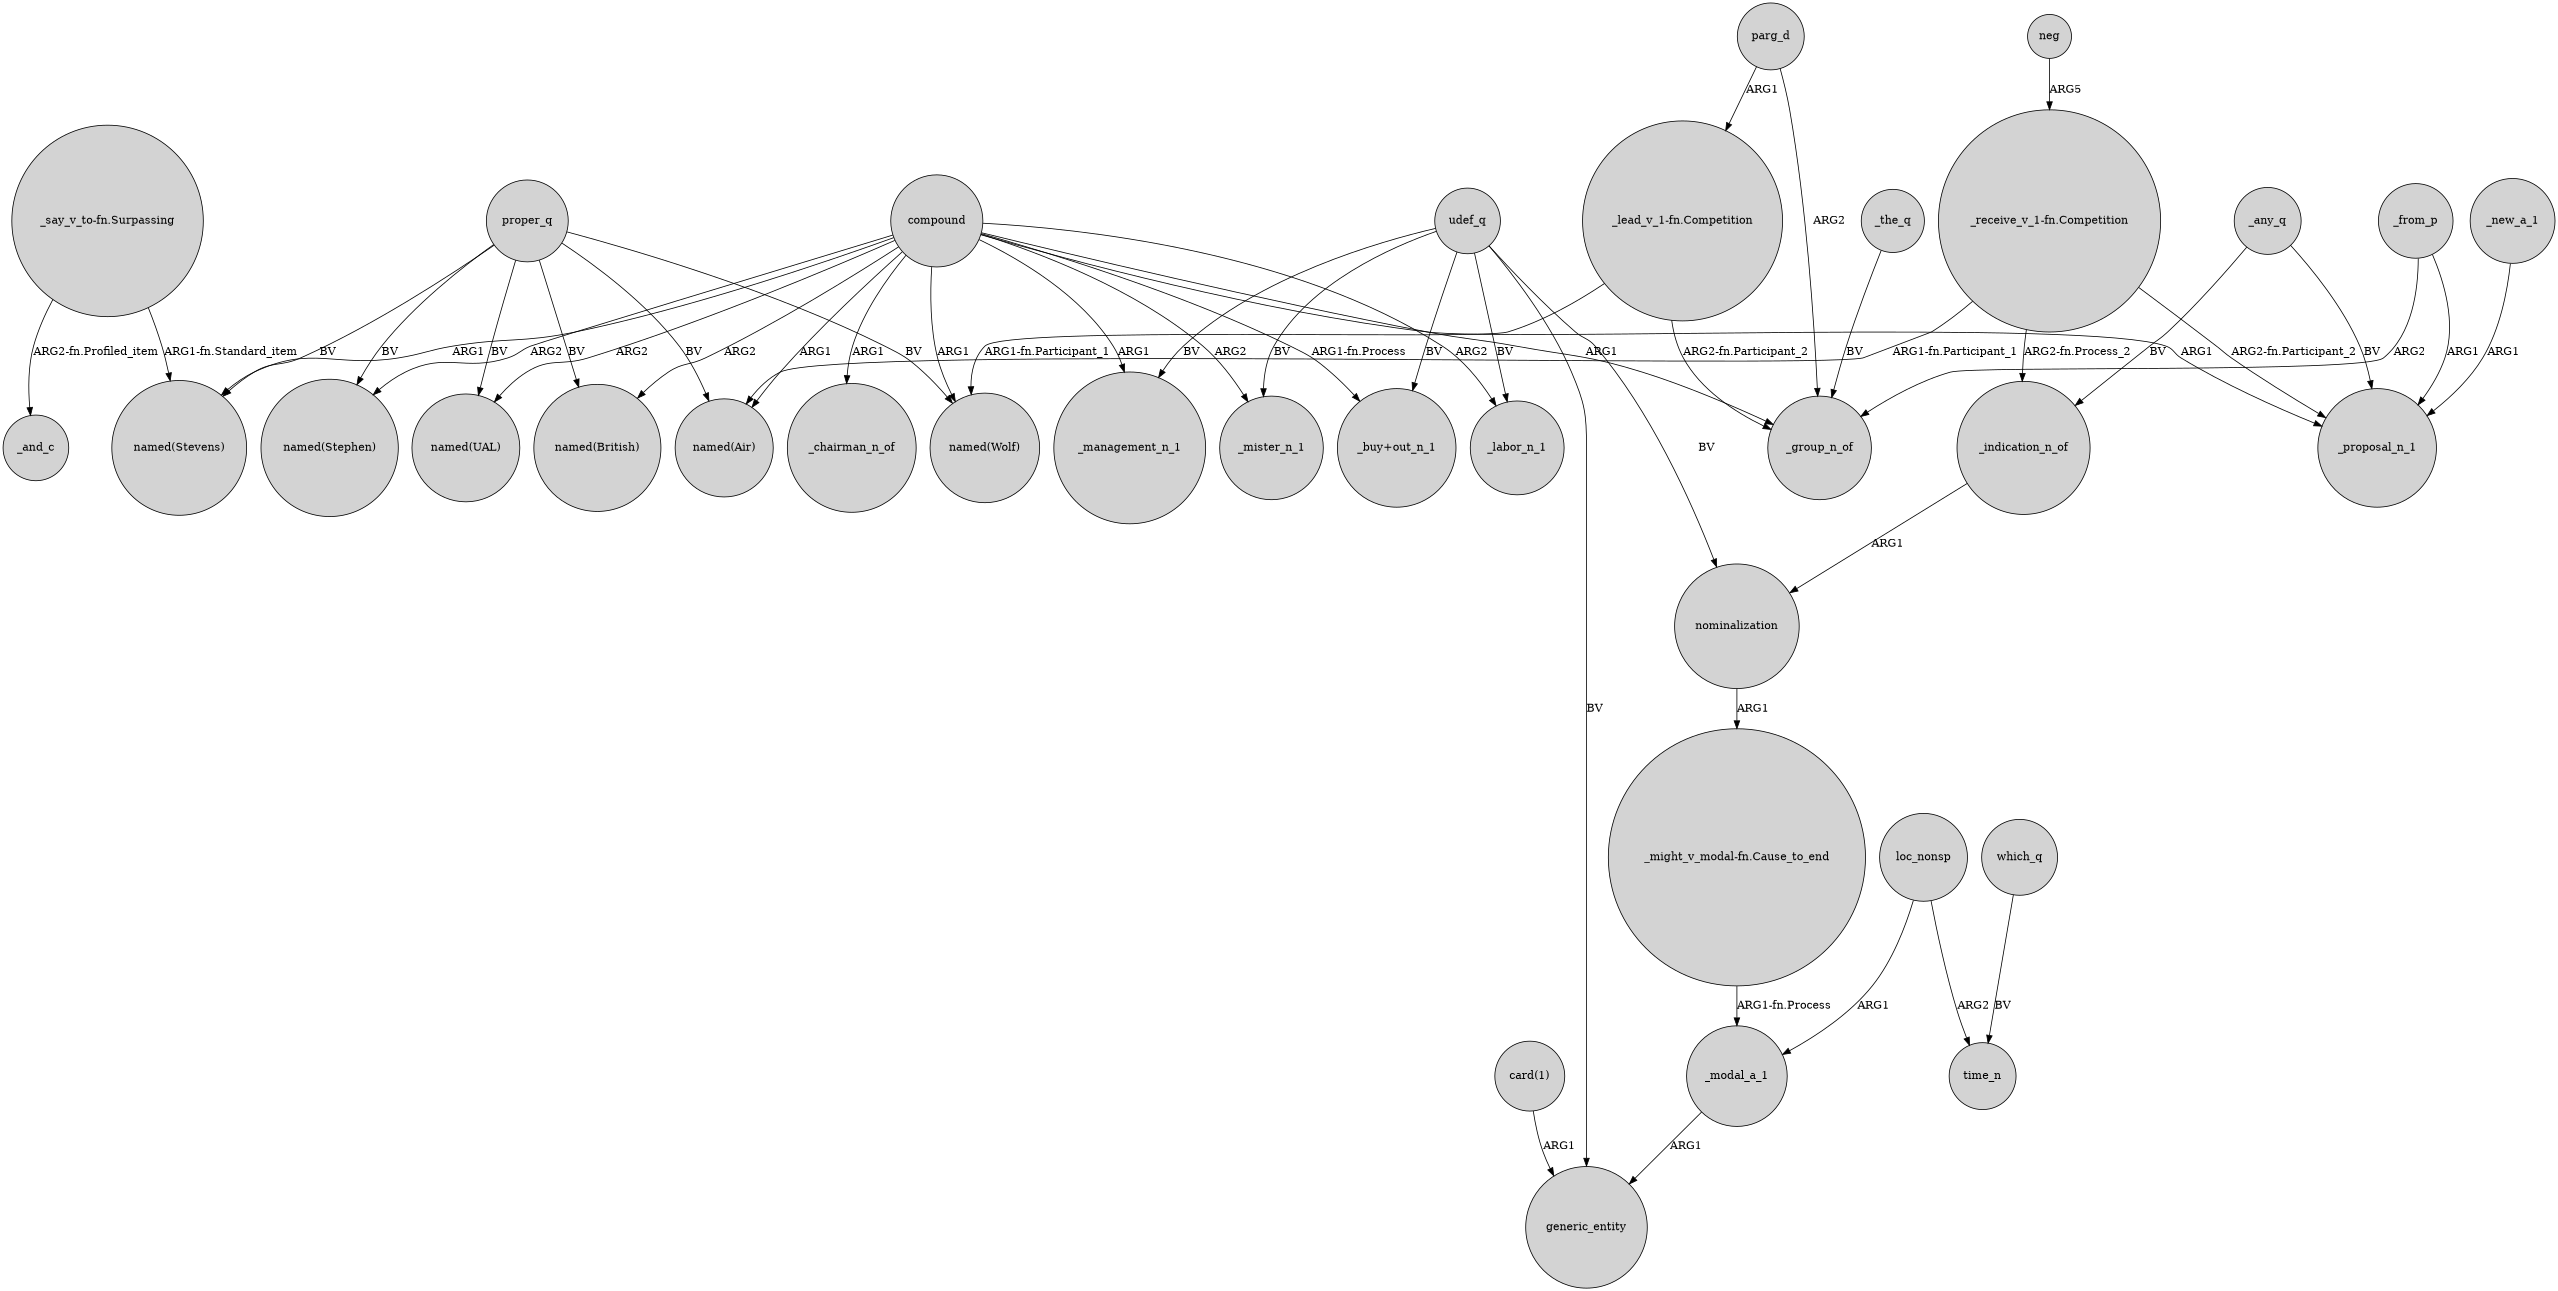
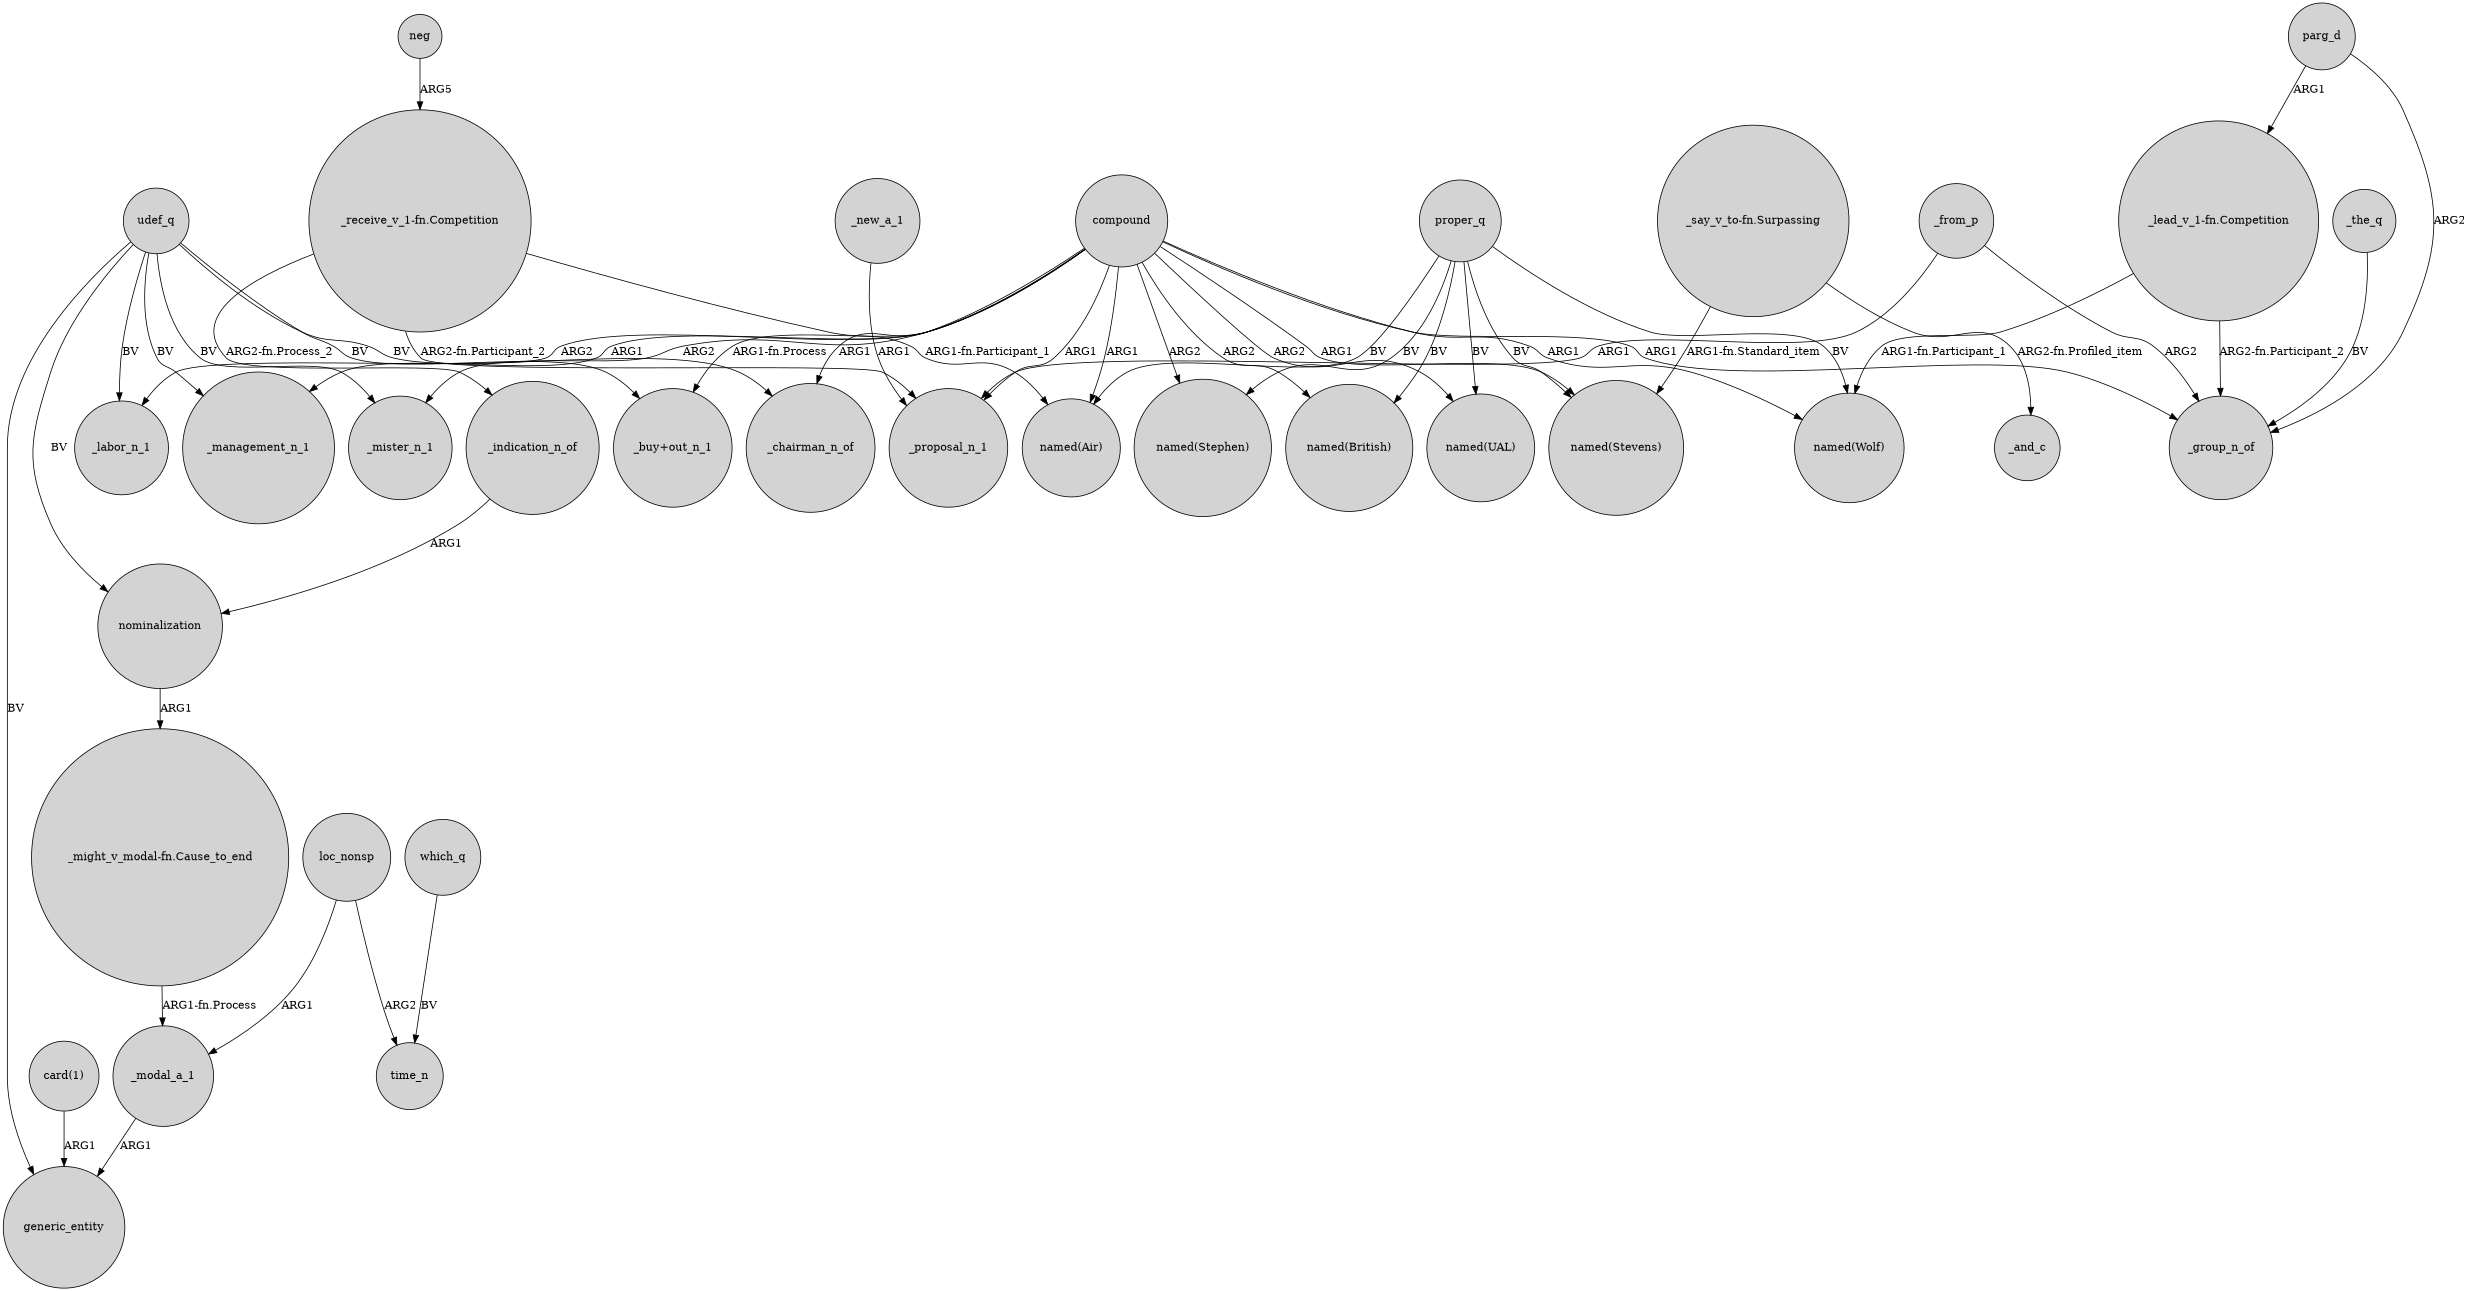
node "_any_q": removed
edge "udef_q" -> "_chairman_n_of": added, label "BV"
